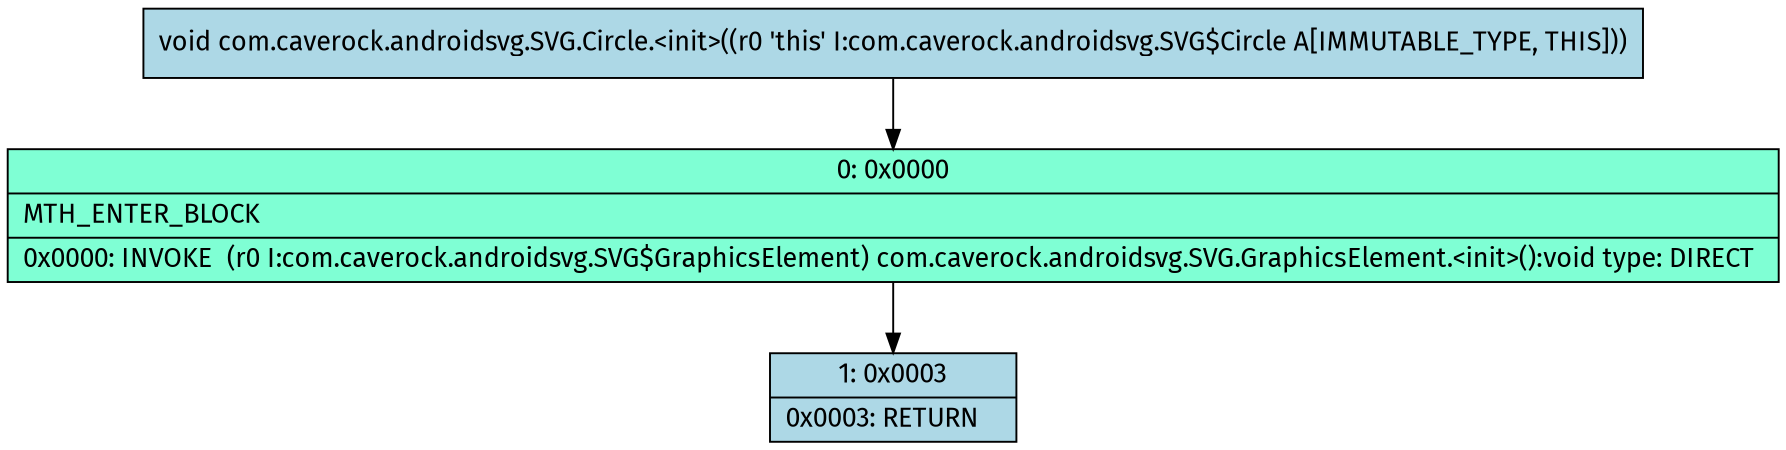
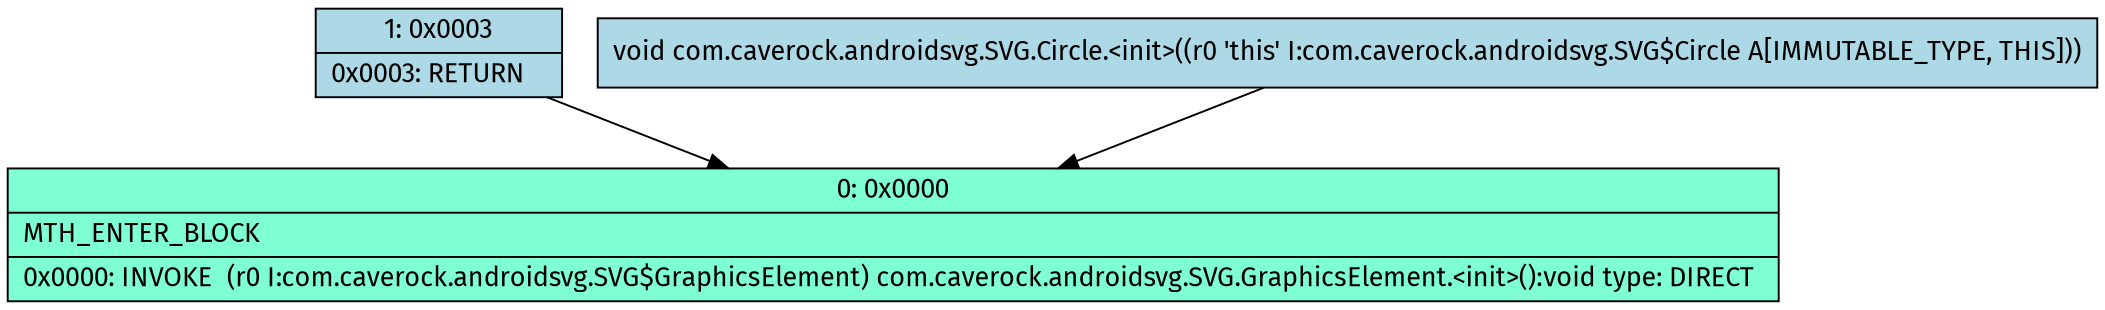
edge "0: 0x0000" -> "1: 0x0003": reversed
